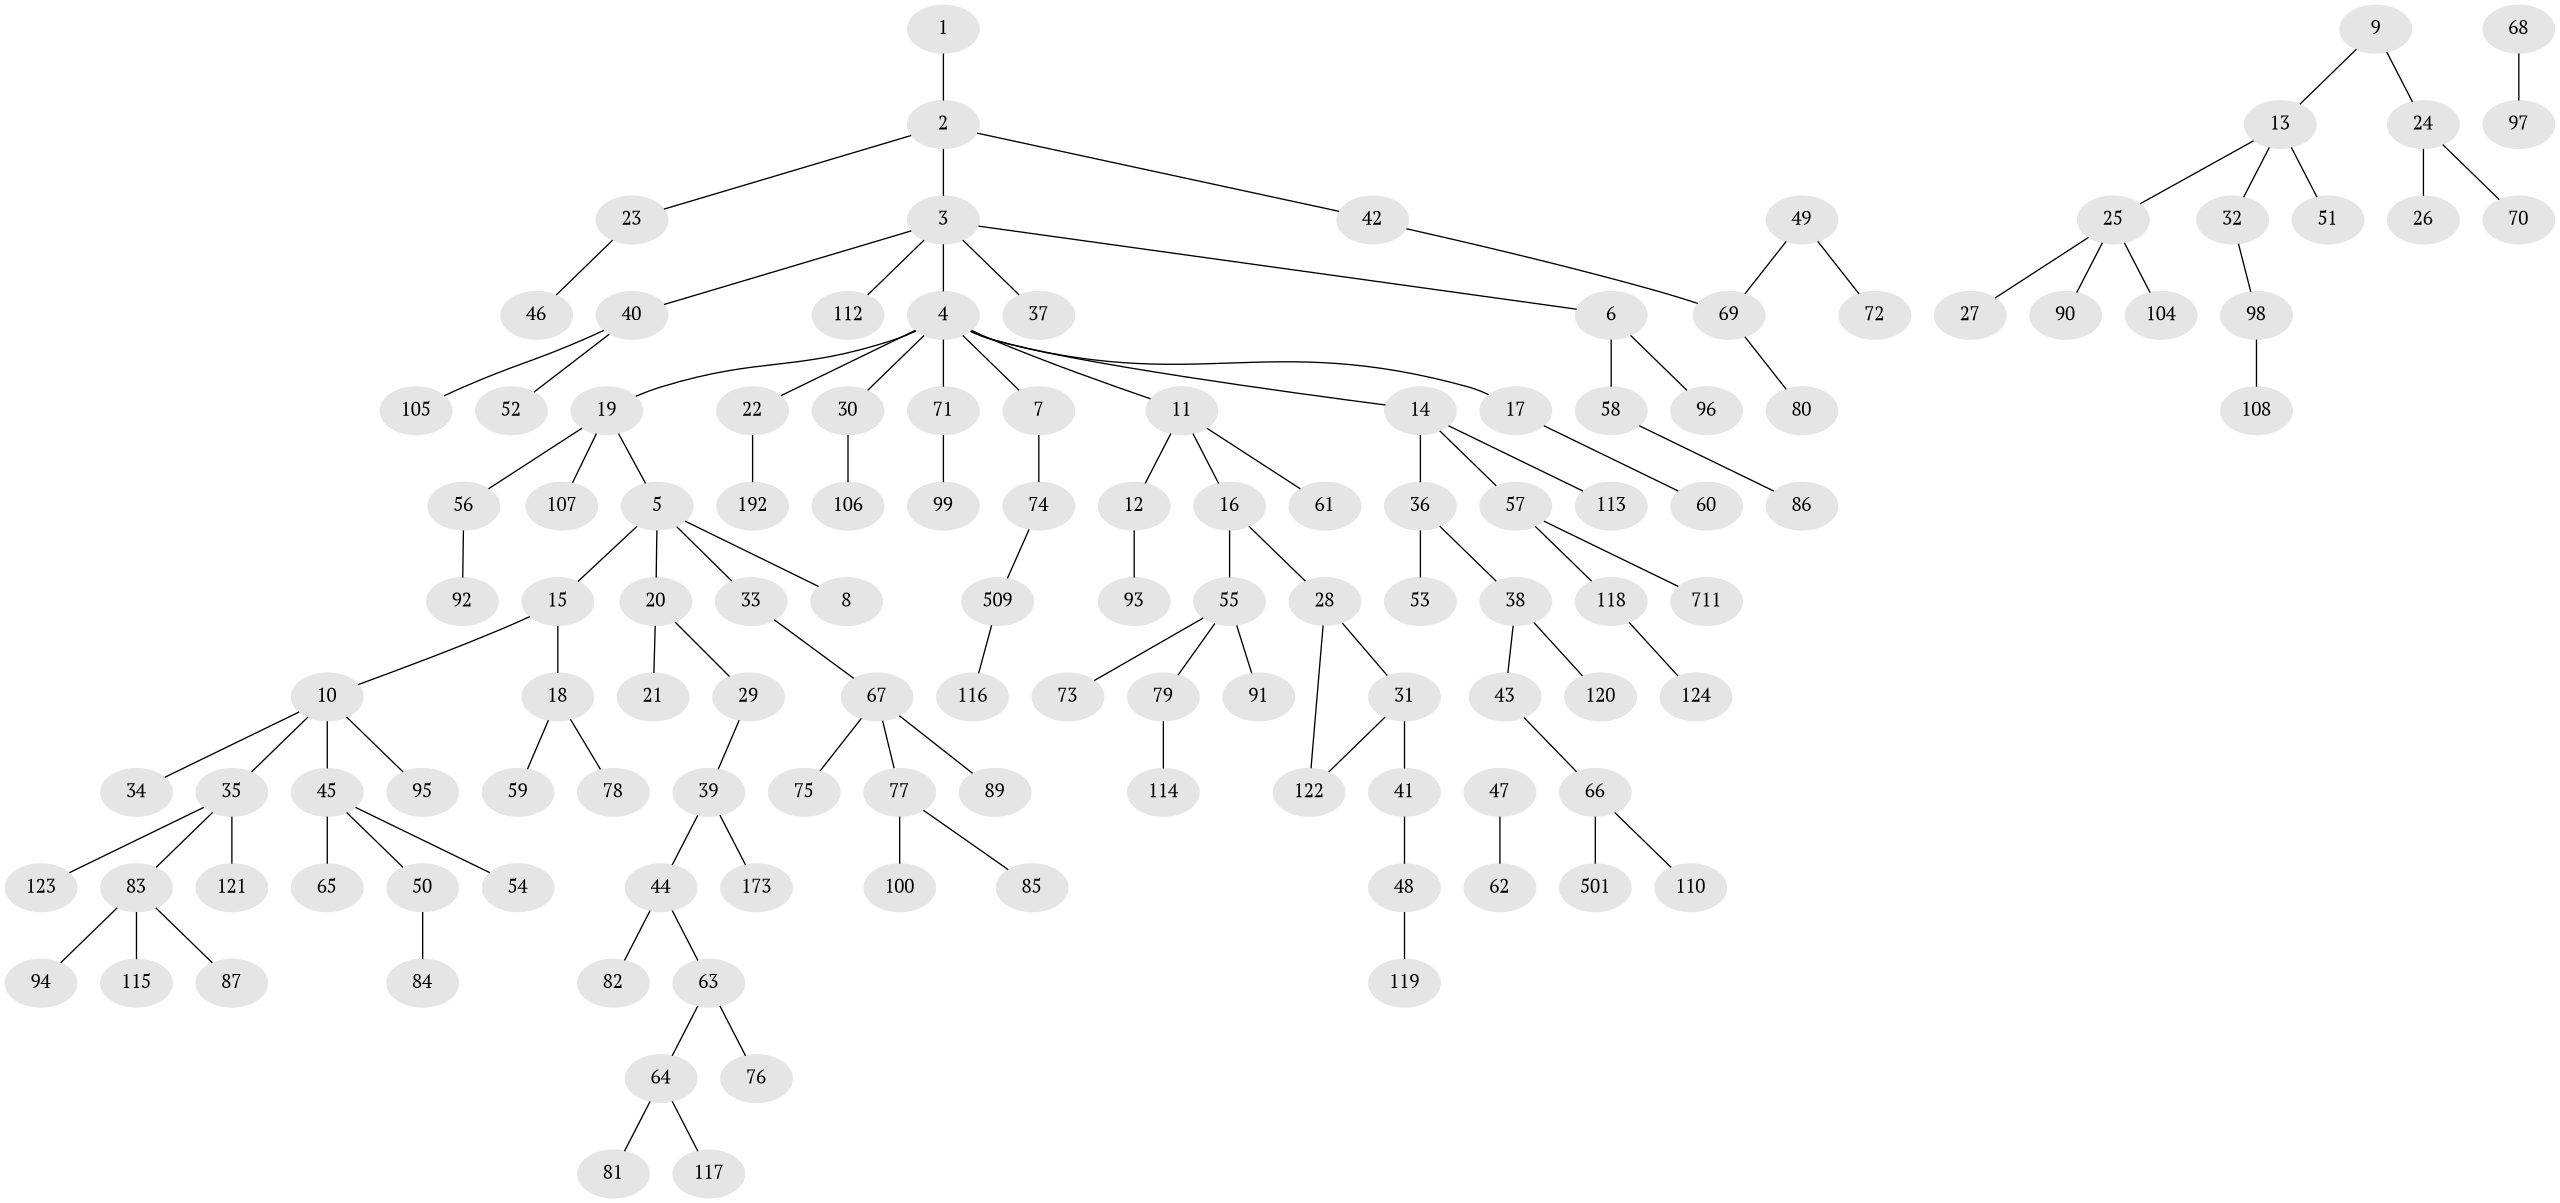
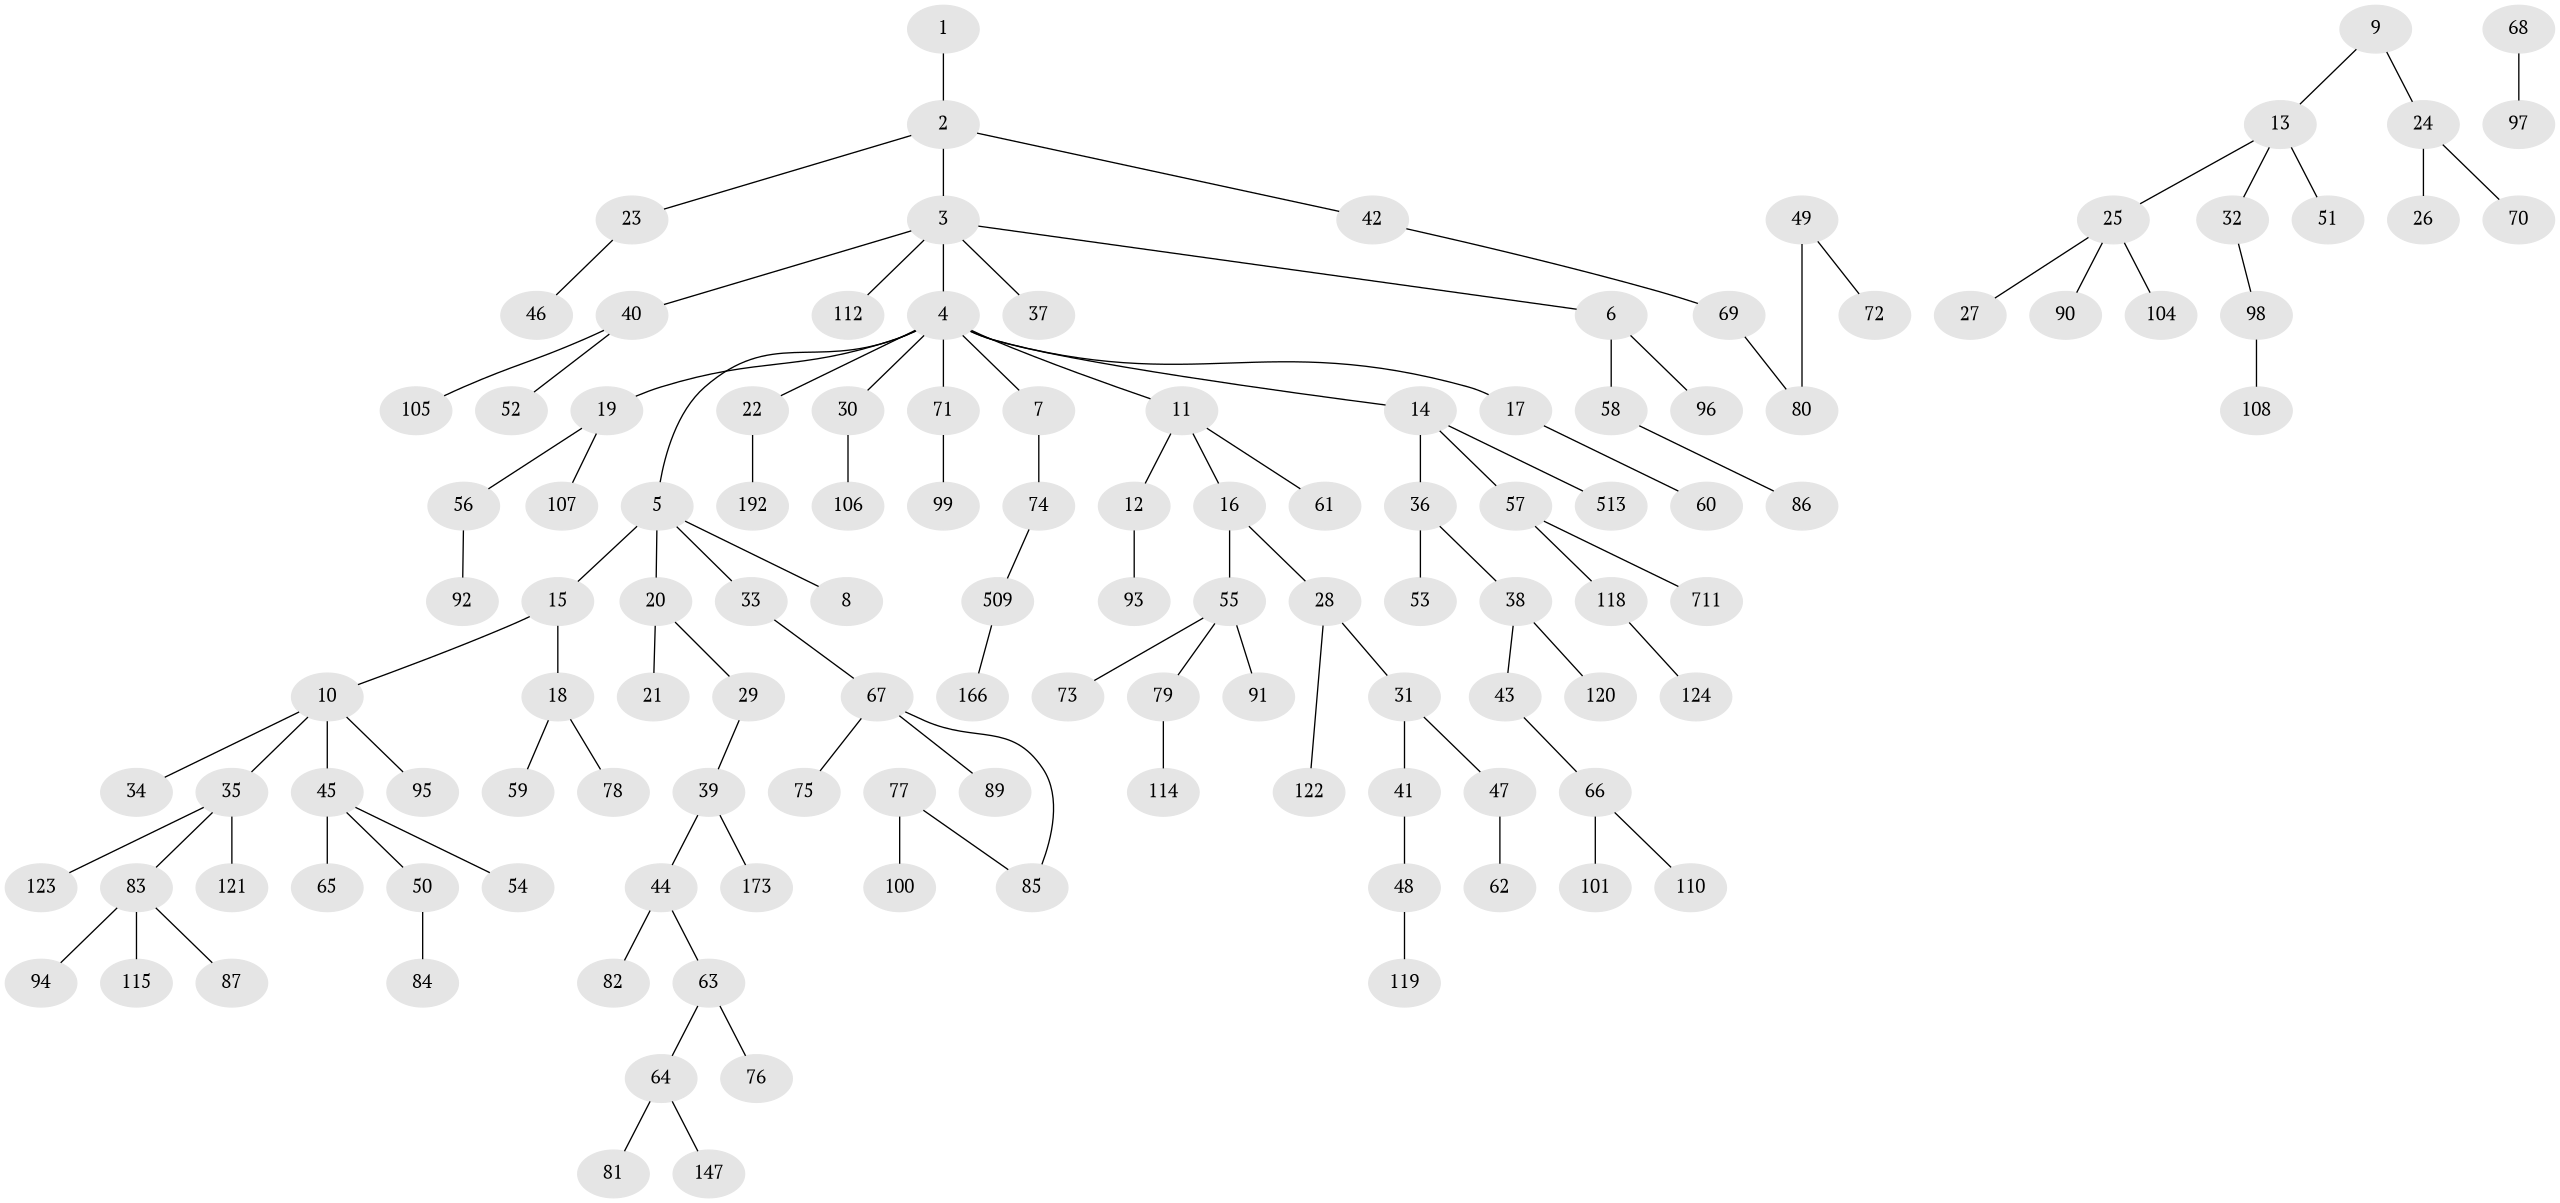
edge "49" -- "69": now "49" -- "80"
edge "19" -- "5": now "4" -- "5"
node "113": label "113" -> "513"
node "116": label "116" -> "166"
edge "67" -- "77": now "67" -- "85"
edge "31" -- "122": now "31" -- "47"
node "501": label "501" -> "101"
node "117": label "117" -> "147"
